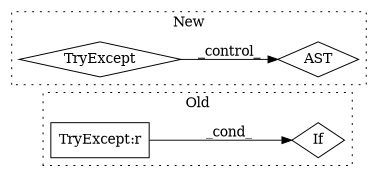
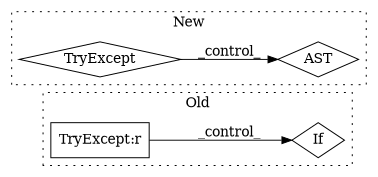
edge "TryExcept:r" -> "If": label "_cond_" -> "_control_"
